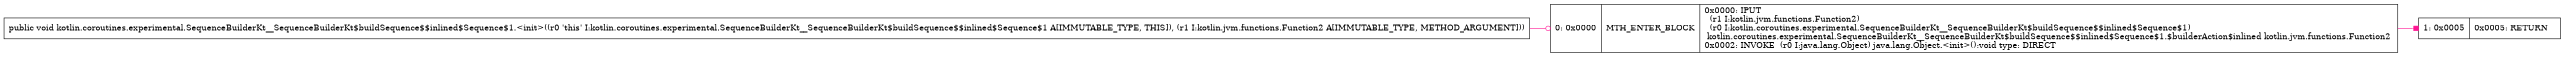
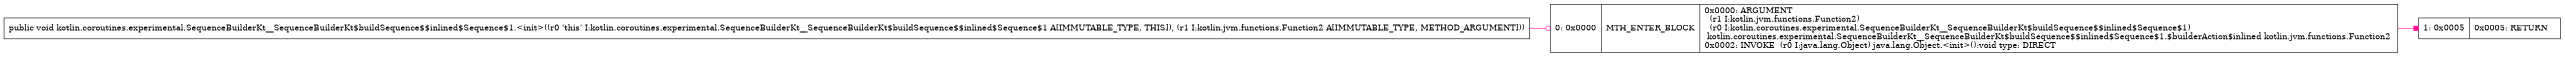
node "0: 0x0000": text "0x0000: IPUT" -> "0x0000: ARGUMENT"
